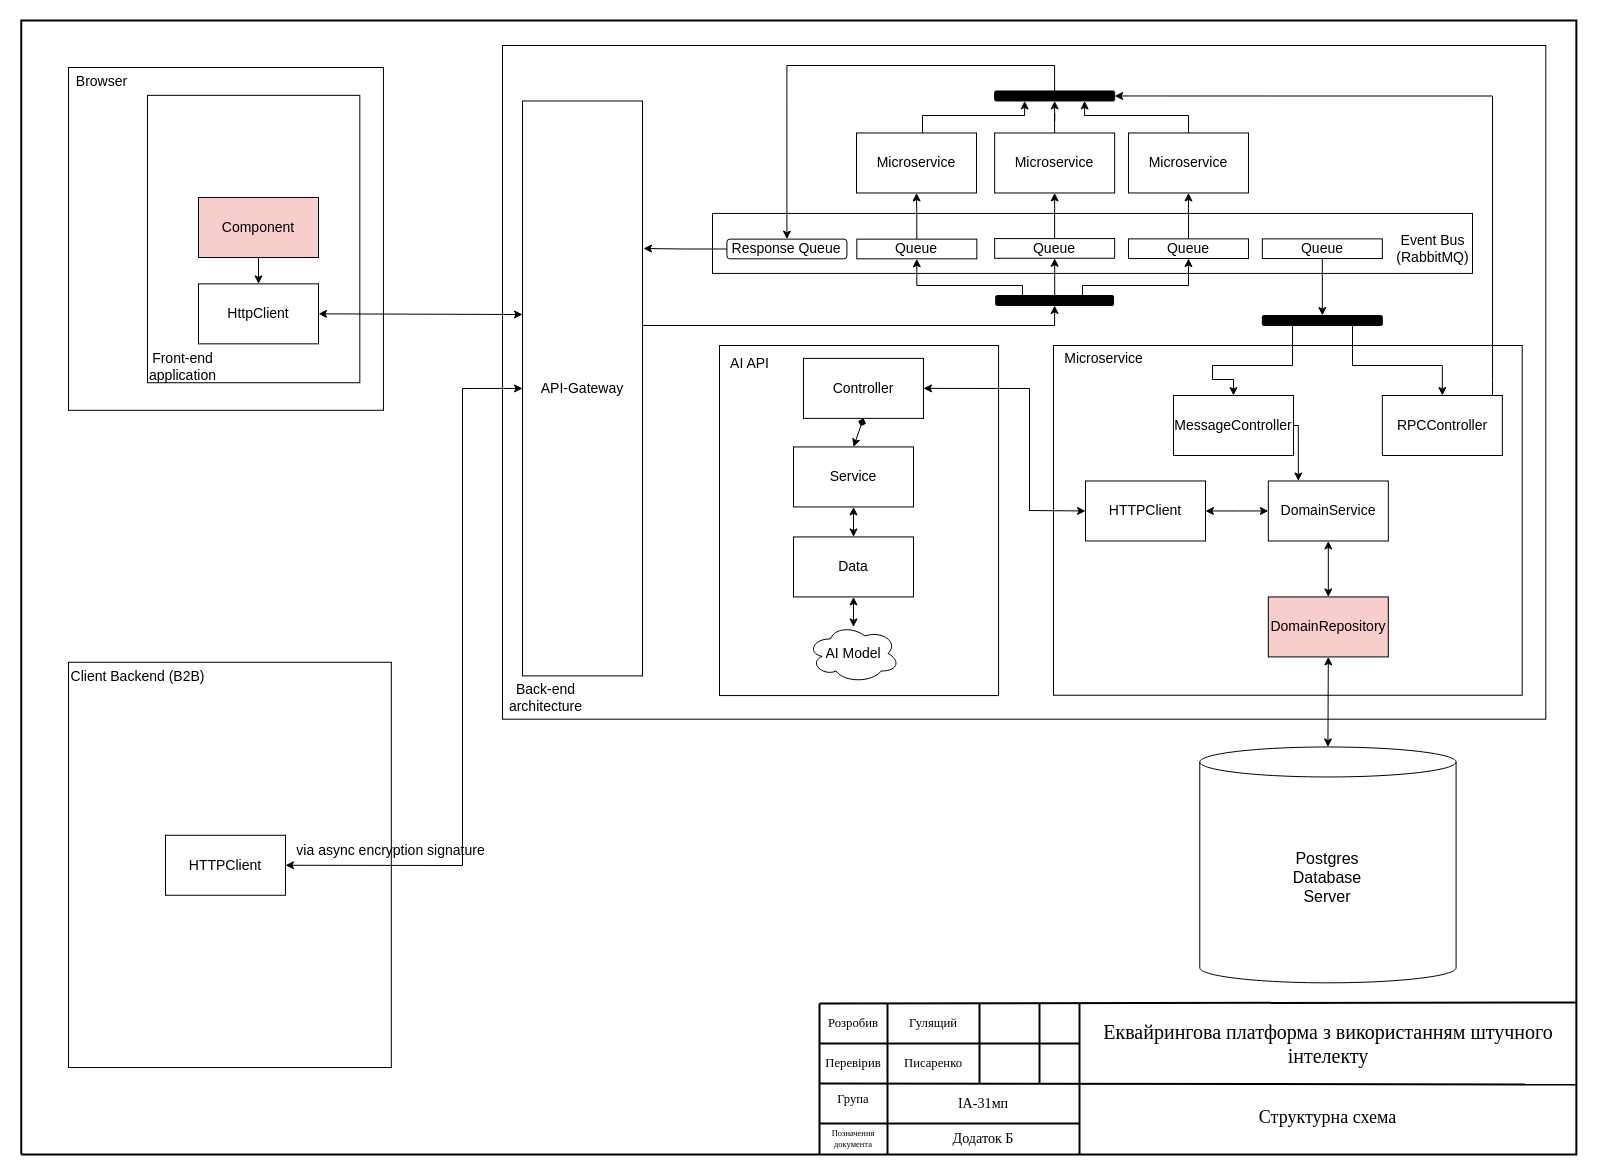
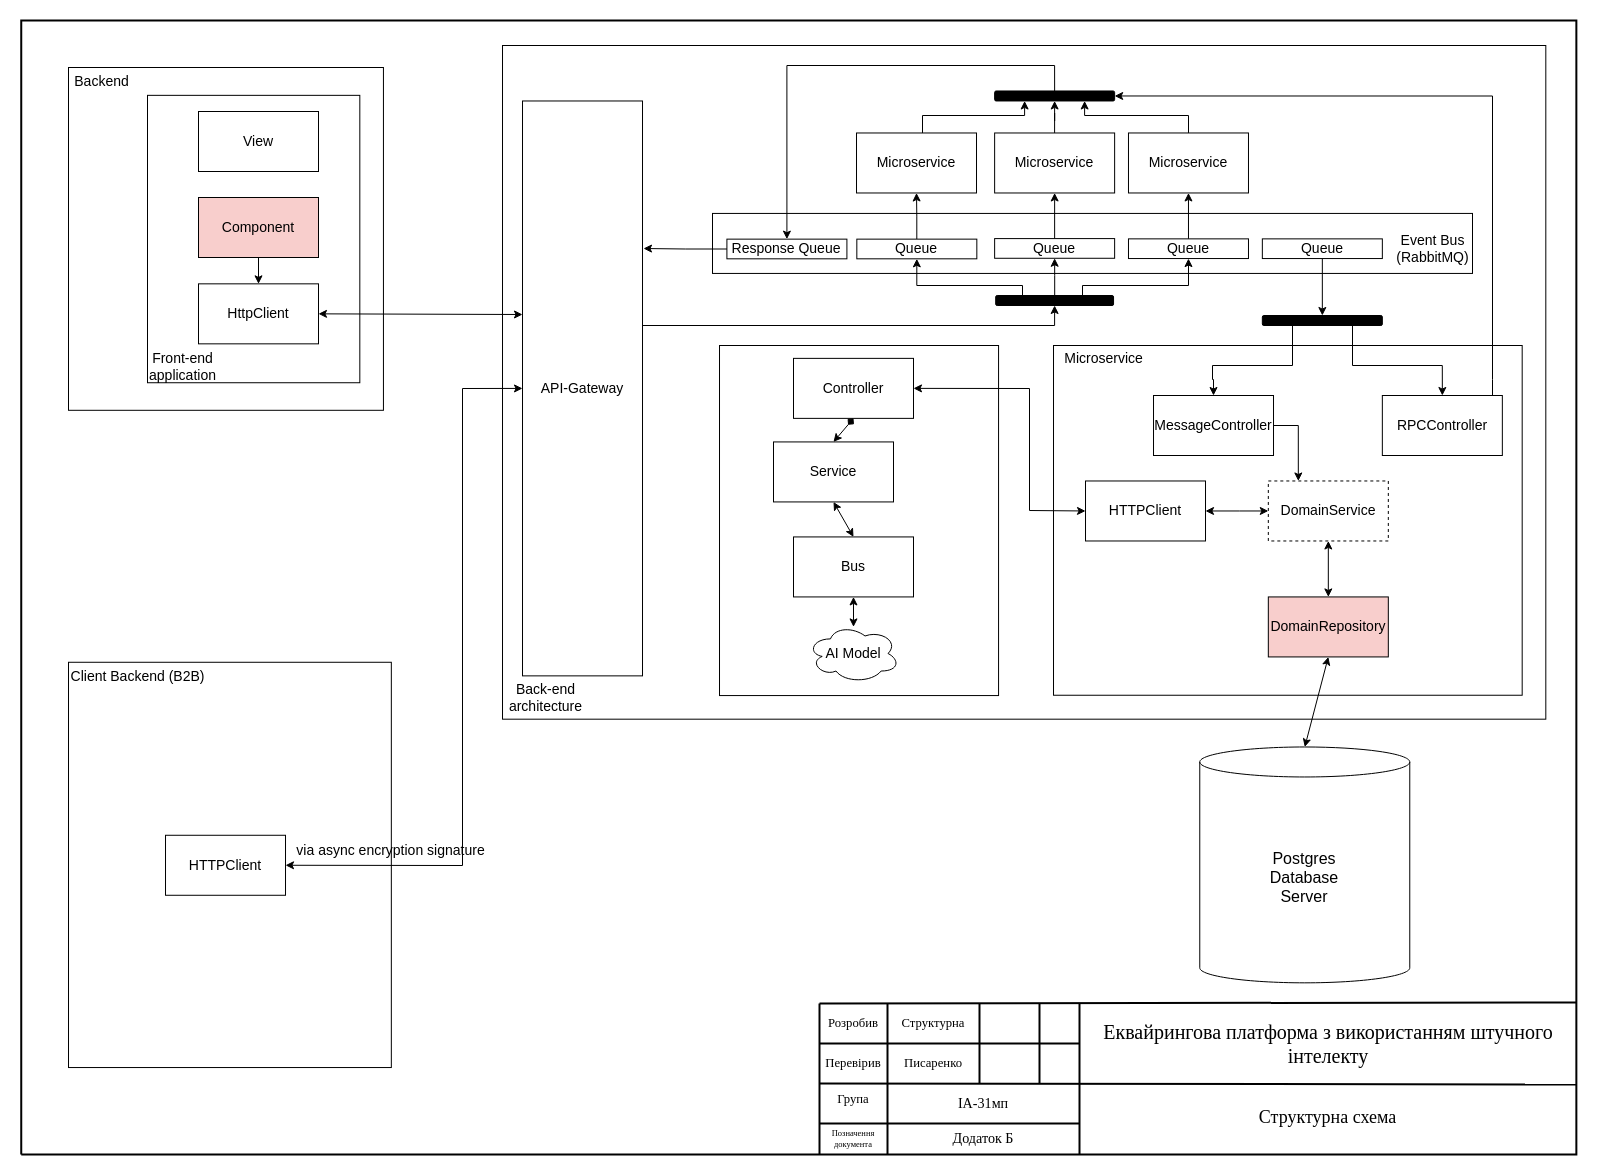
node "Browser": label "Browser" -> "Backend"
node "View": added
node "Response Queue": shape rounded rectangle -> rectangle
node "AI API": removed
node "Controller": moved (864, 388) -> (854, 388)
node "MessageController": moved (1234, 426) -> (1214, 426)
node "Service": moved (854, 477) -> (834, 472)
node "DomainService": style solid -> dashed
node "Data": label "Data" -> "Bus"
node "Postgres Database Server": size 256x236 -> 210x236
node "Гулящий": label "Гулящий" -> "Структурна"
